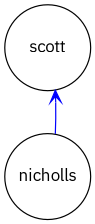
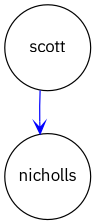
edge "nicholls" -> "scott": reversed
